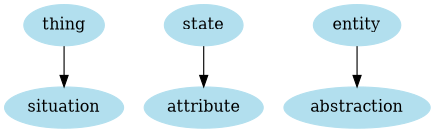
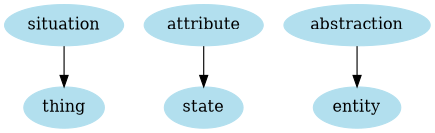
edge "thing" -> "situation": reversed
edge "state" -> "attribute": reversed
edge "entity" -> "abstraction": reversed
